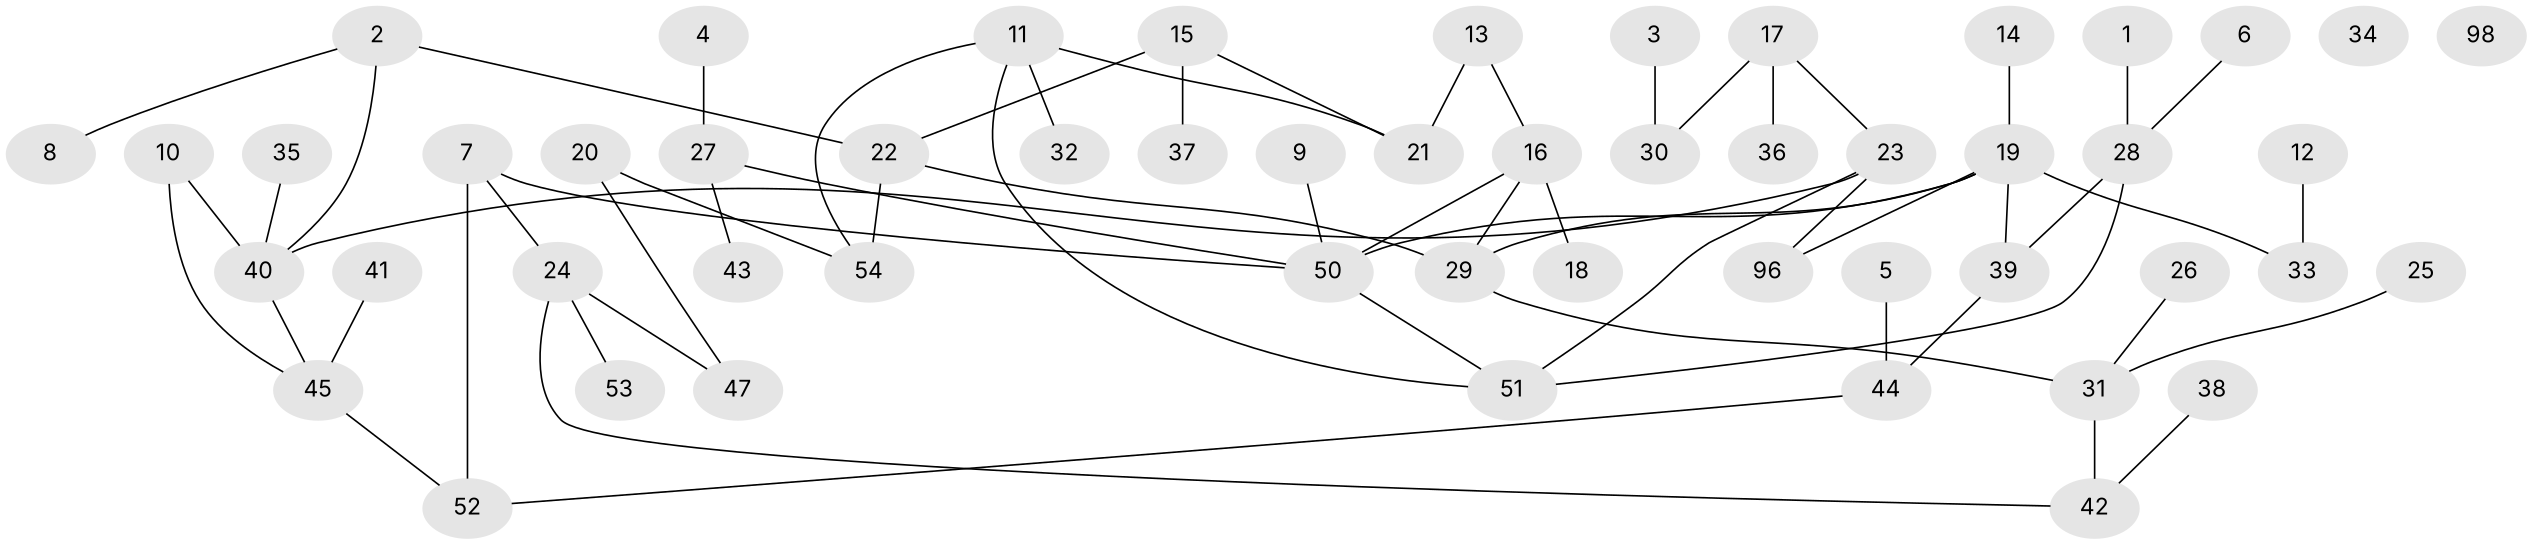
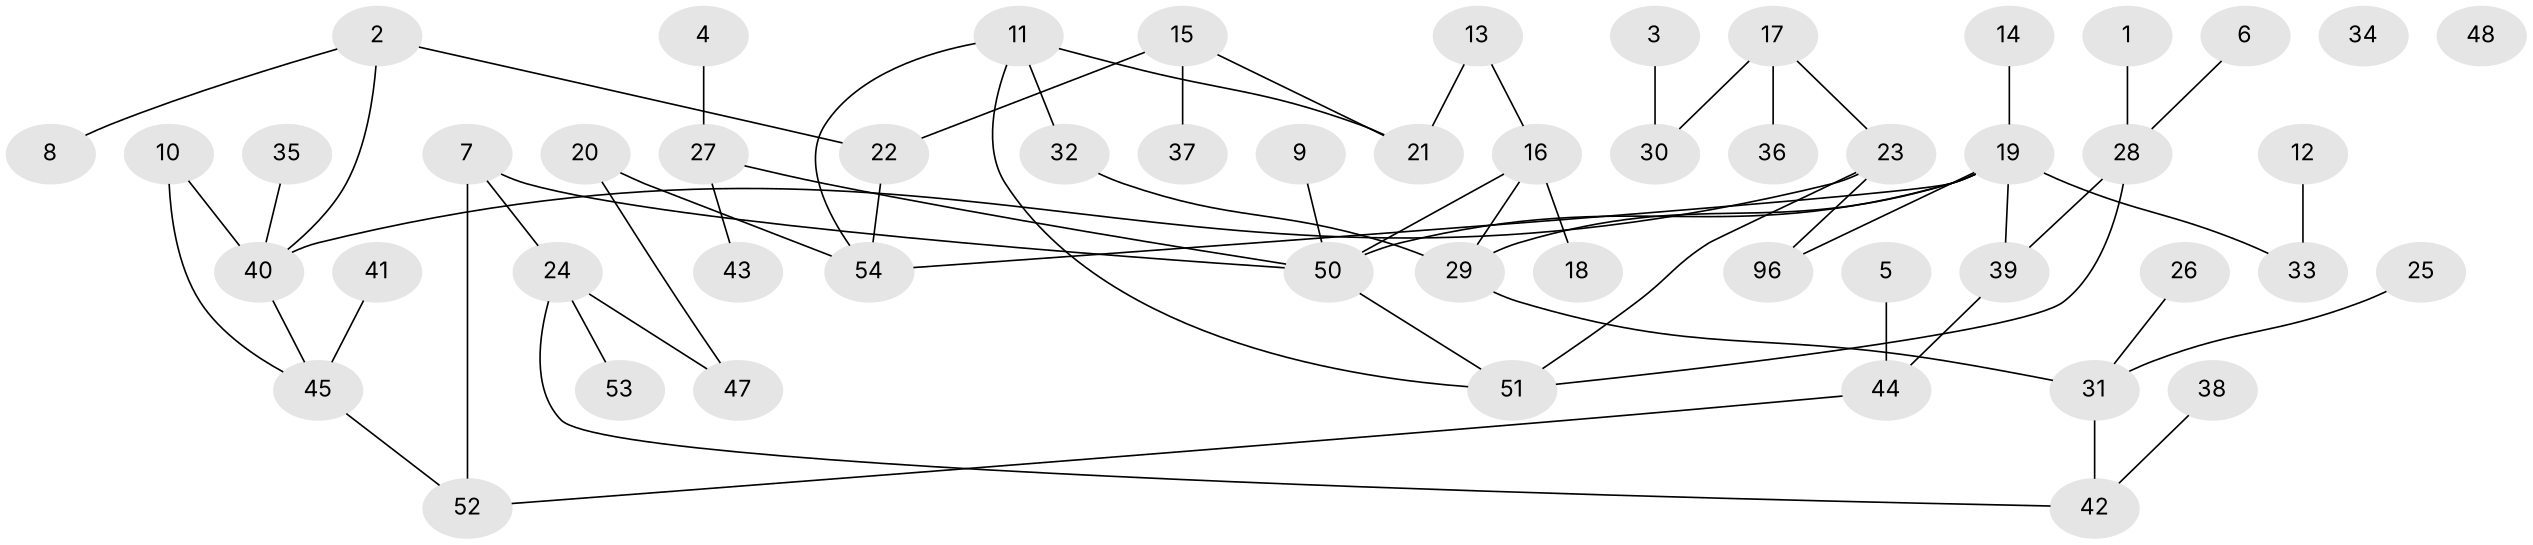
node "98": label "98" -> "48"
edge "22" -- "29": now "32" -- "29"
edge "19" -- "54": added
